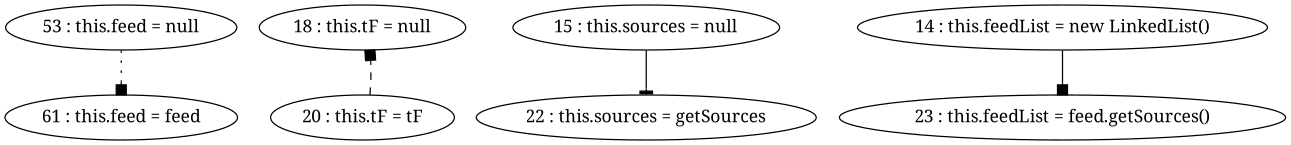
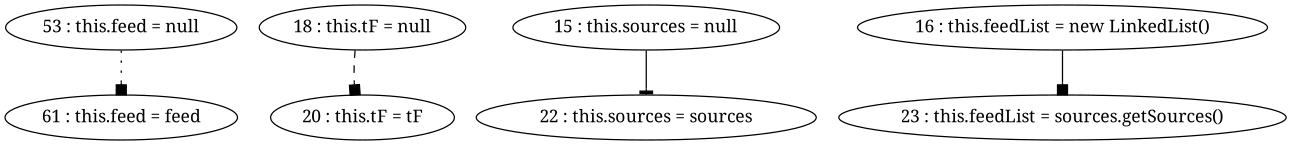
node "14 : this.feedList = new LinkedList()": label "14 : this.feedList = new LinkedList()" -> "16 : this.feedList = new LinkedList()"
edge "20 : this.tF = tF" -> "18 : this.tF = null": reversed
node "22 : this.sources = getSources": label "22 : this.sources = getSources" -> "22 : this.sources = sources"
node "23 : this.feedList = feed.getSources()": label "23 : this.feedList = feed.getSources()" -> "23 : this.feedList = sources.getSources()"
